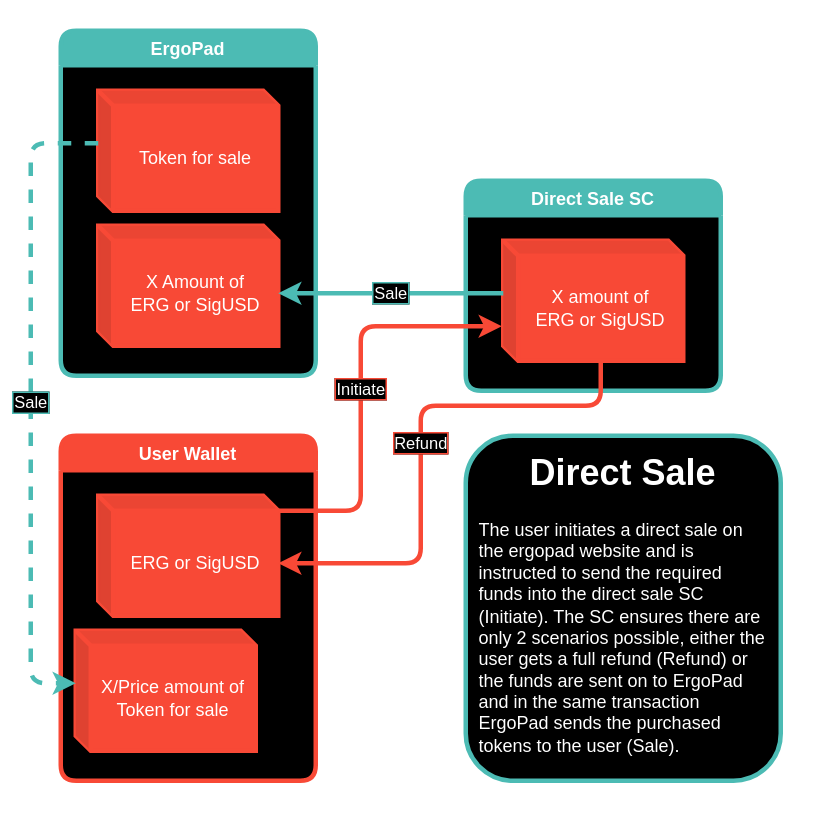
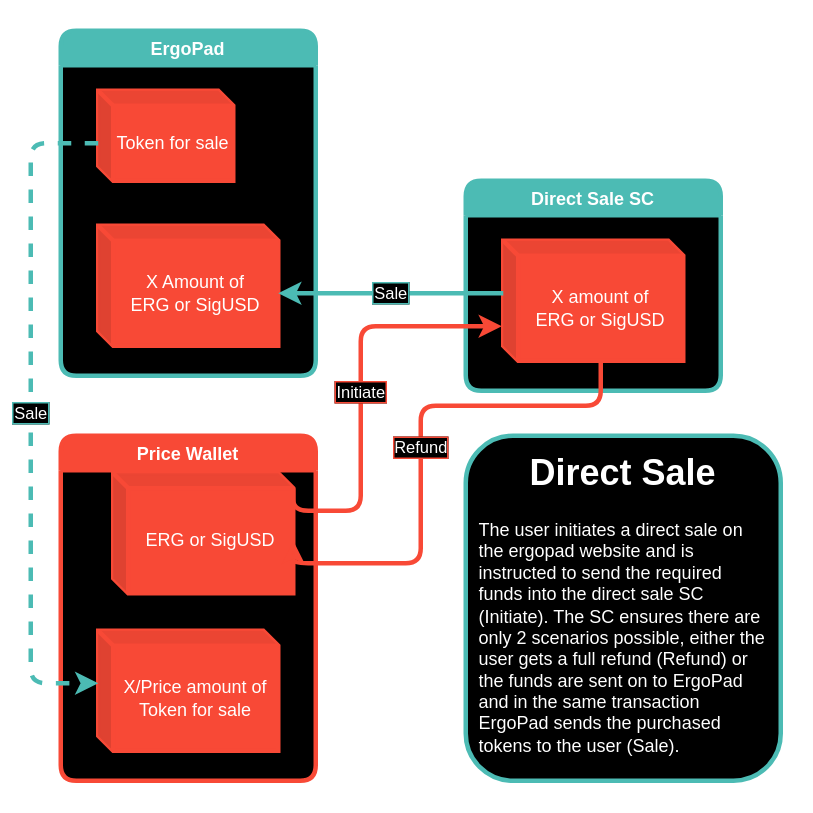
node "Token for sale": size 180x120 -> 135x90
node "User Wallet": label "User Wallet" -> "Price Wallet"
node "ERG or SigUSD": moved (188, 556) -> (203, 533)
node "X/Price amount of Token for sale": moved (166, 691) -> (188, 691)
